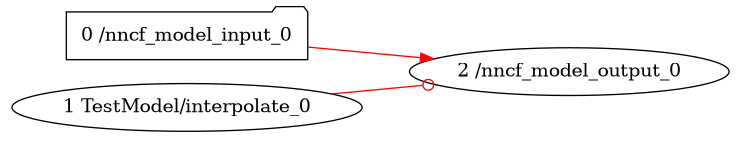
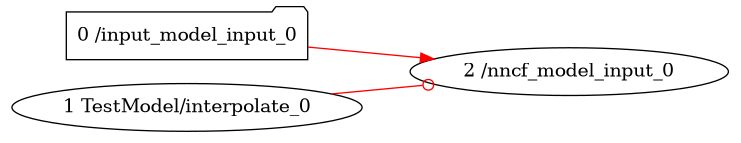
node "0 /nncf_model_input_0": label "0 /nncf_model_input_0" -> "0 /input_model_input_0"
node "2 /nncf_model_output_0": label "2 /nncf_model_output_0" -> "2 /nncf_model_input_0"
